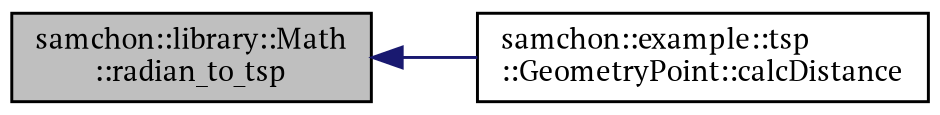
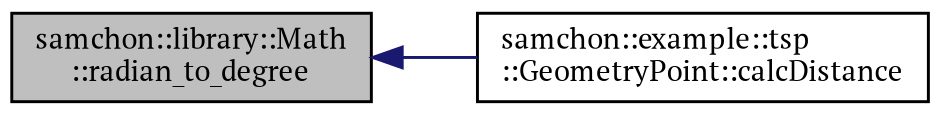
node "samchon::library::Math ::radian_to_tsp": label "samchon::library::Math ::radian_to_tsp" -> "samchon::library::Math ::radian_to_degree"
